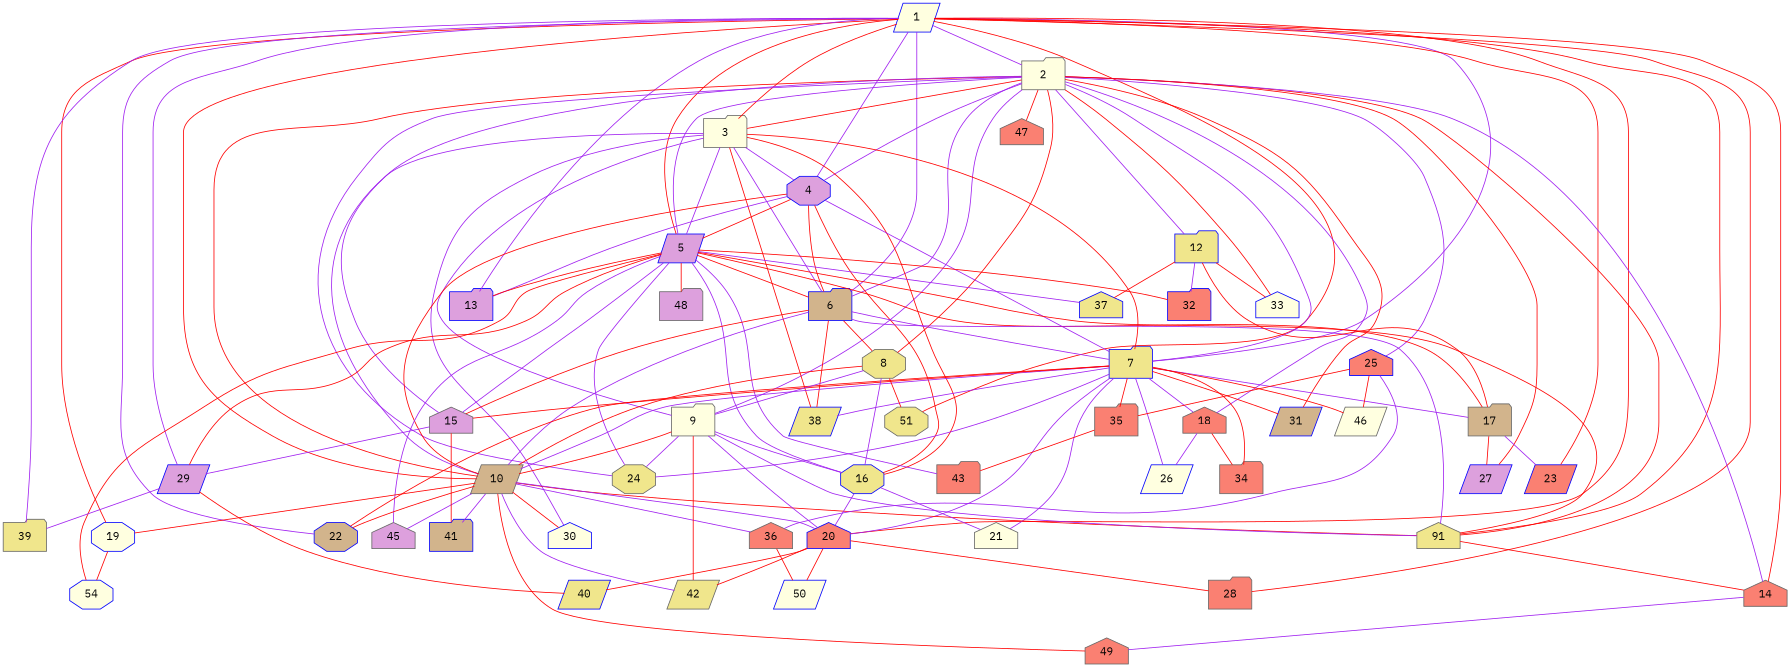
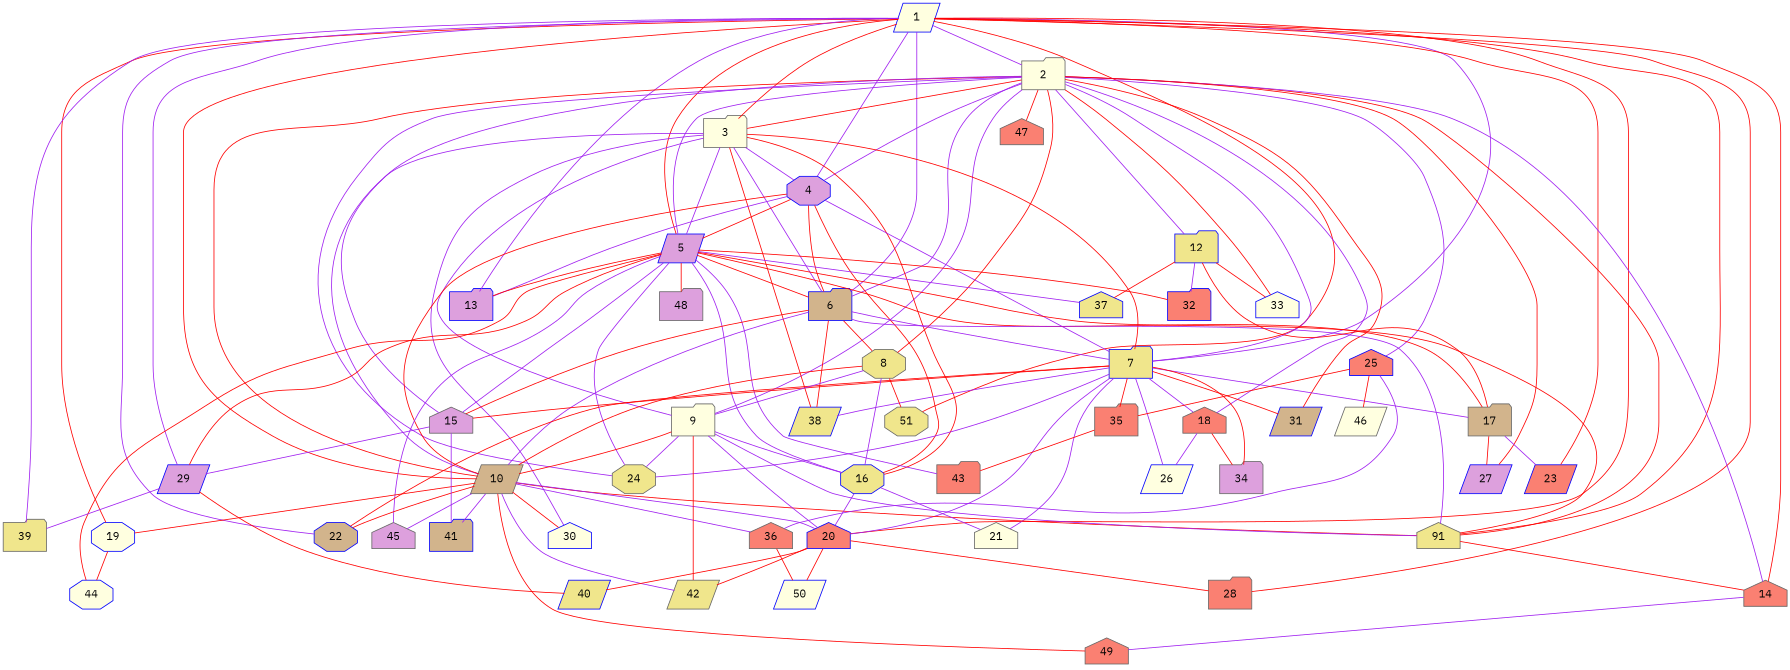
edge "7" -- "46": removed
edge "7" -- "10": removed
edge "15" -- "41": color red -> purple
node "34": fillcolor salmon -> plum
node "54": label "54" -> "44"
